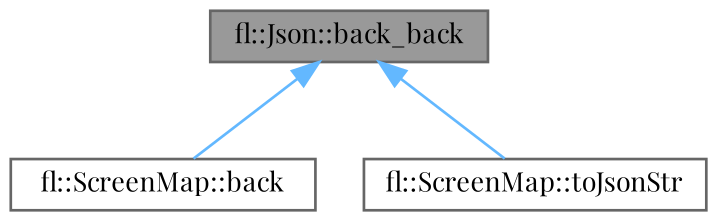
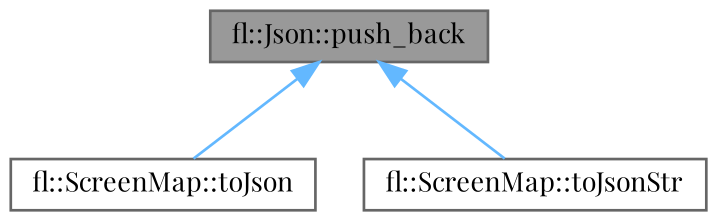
node "fl::Json::back_back": label "fl::Json::back_back" -> "fl::Json::push_back"
node "fl::ScreenMap::back": label "fl::ScreenMap::back" -> "fl::ScreenMap::toJson"
